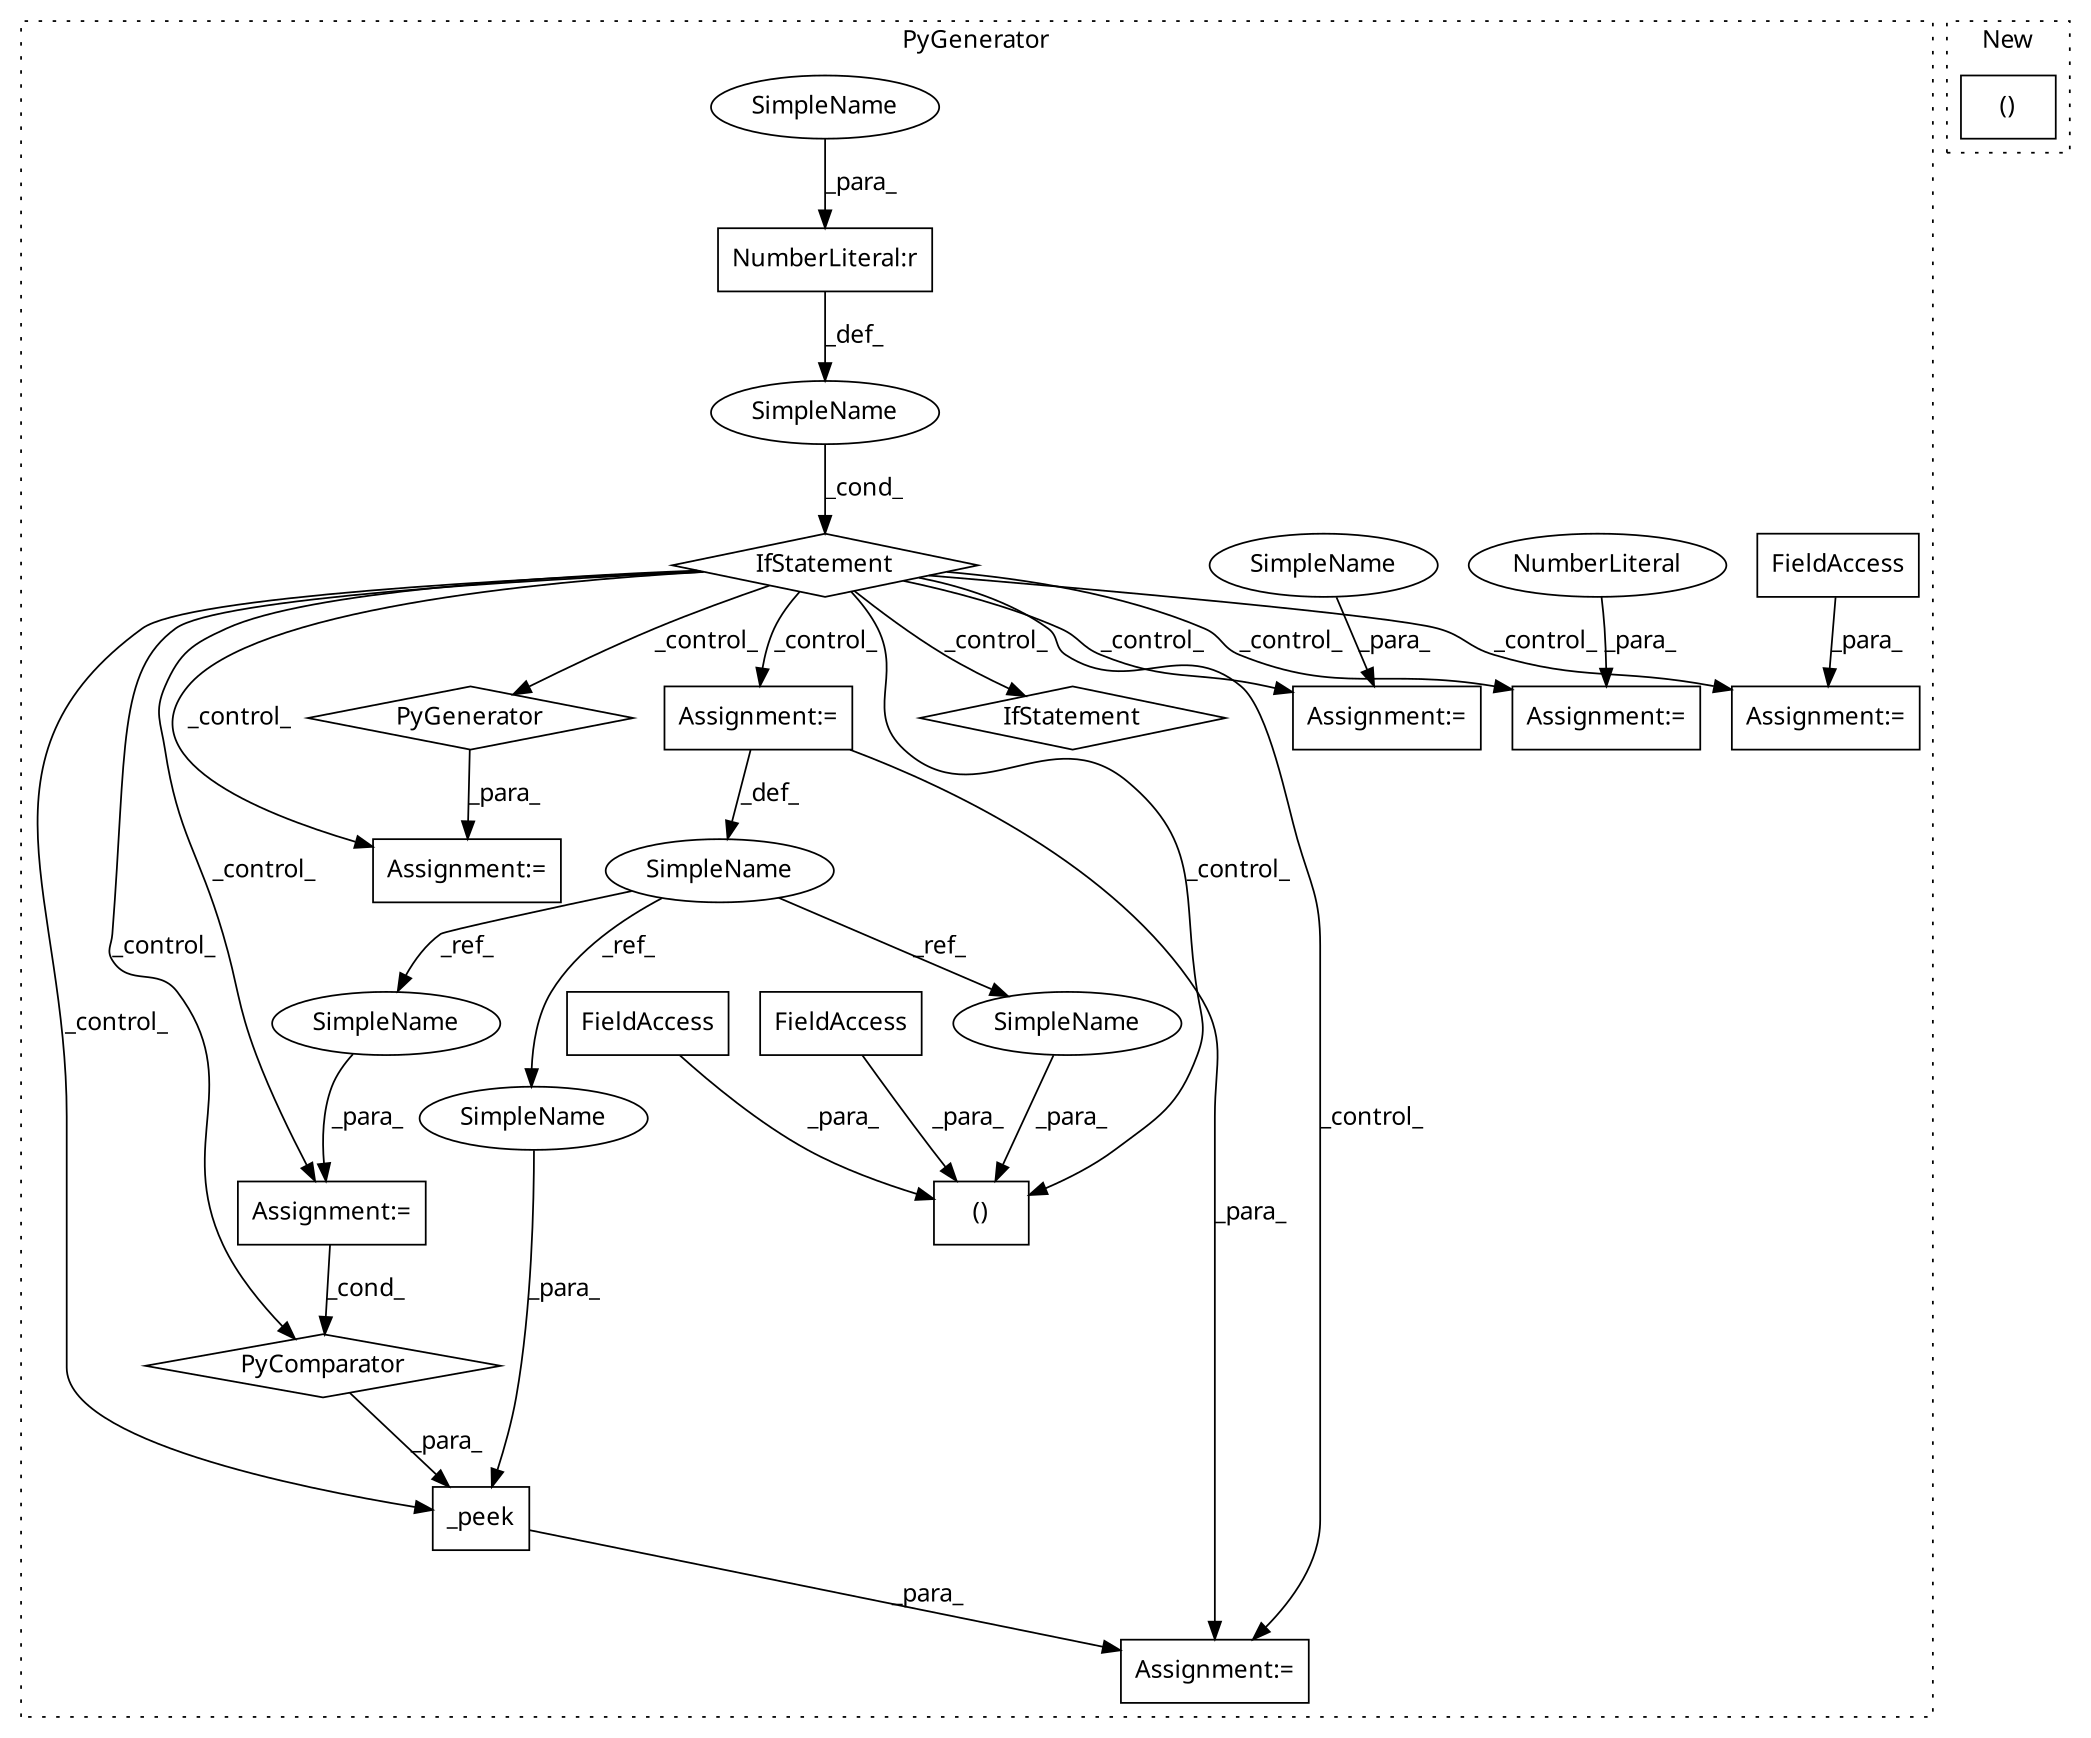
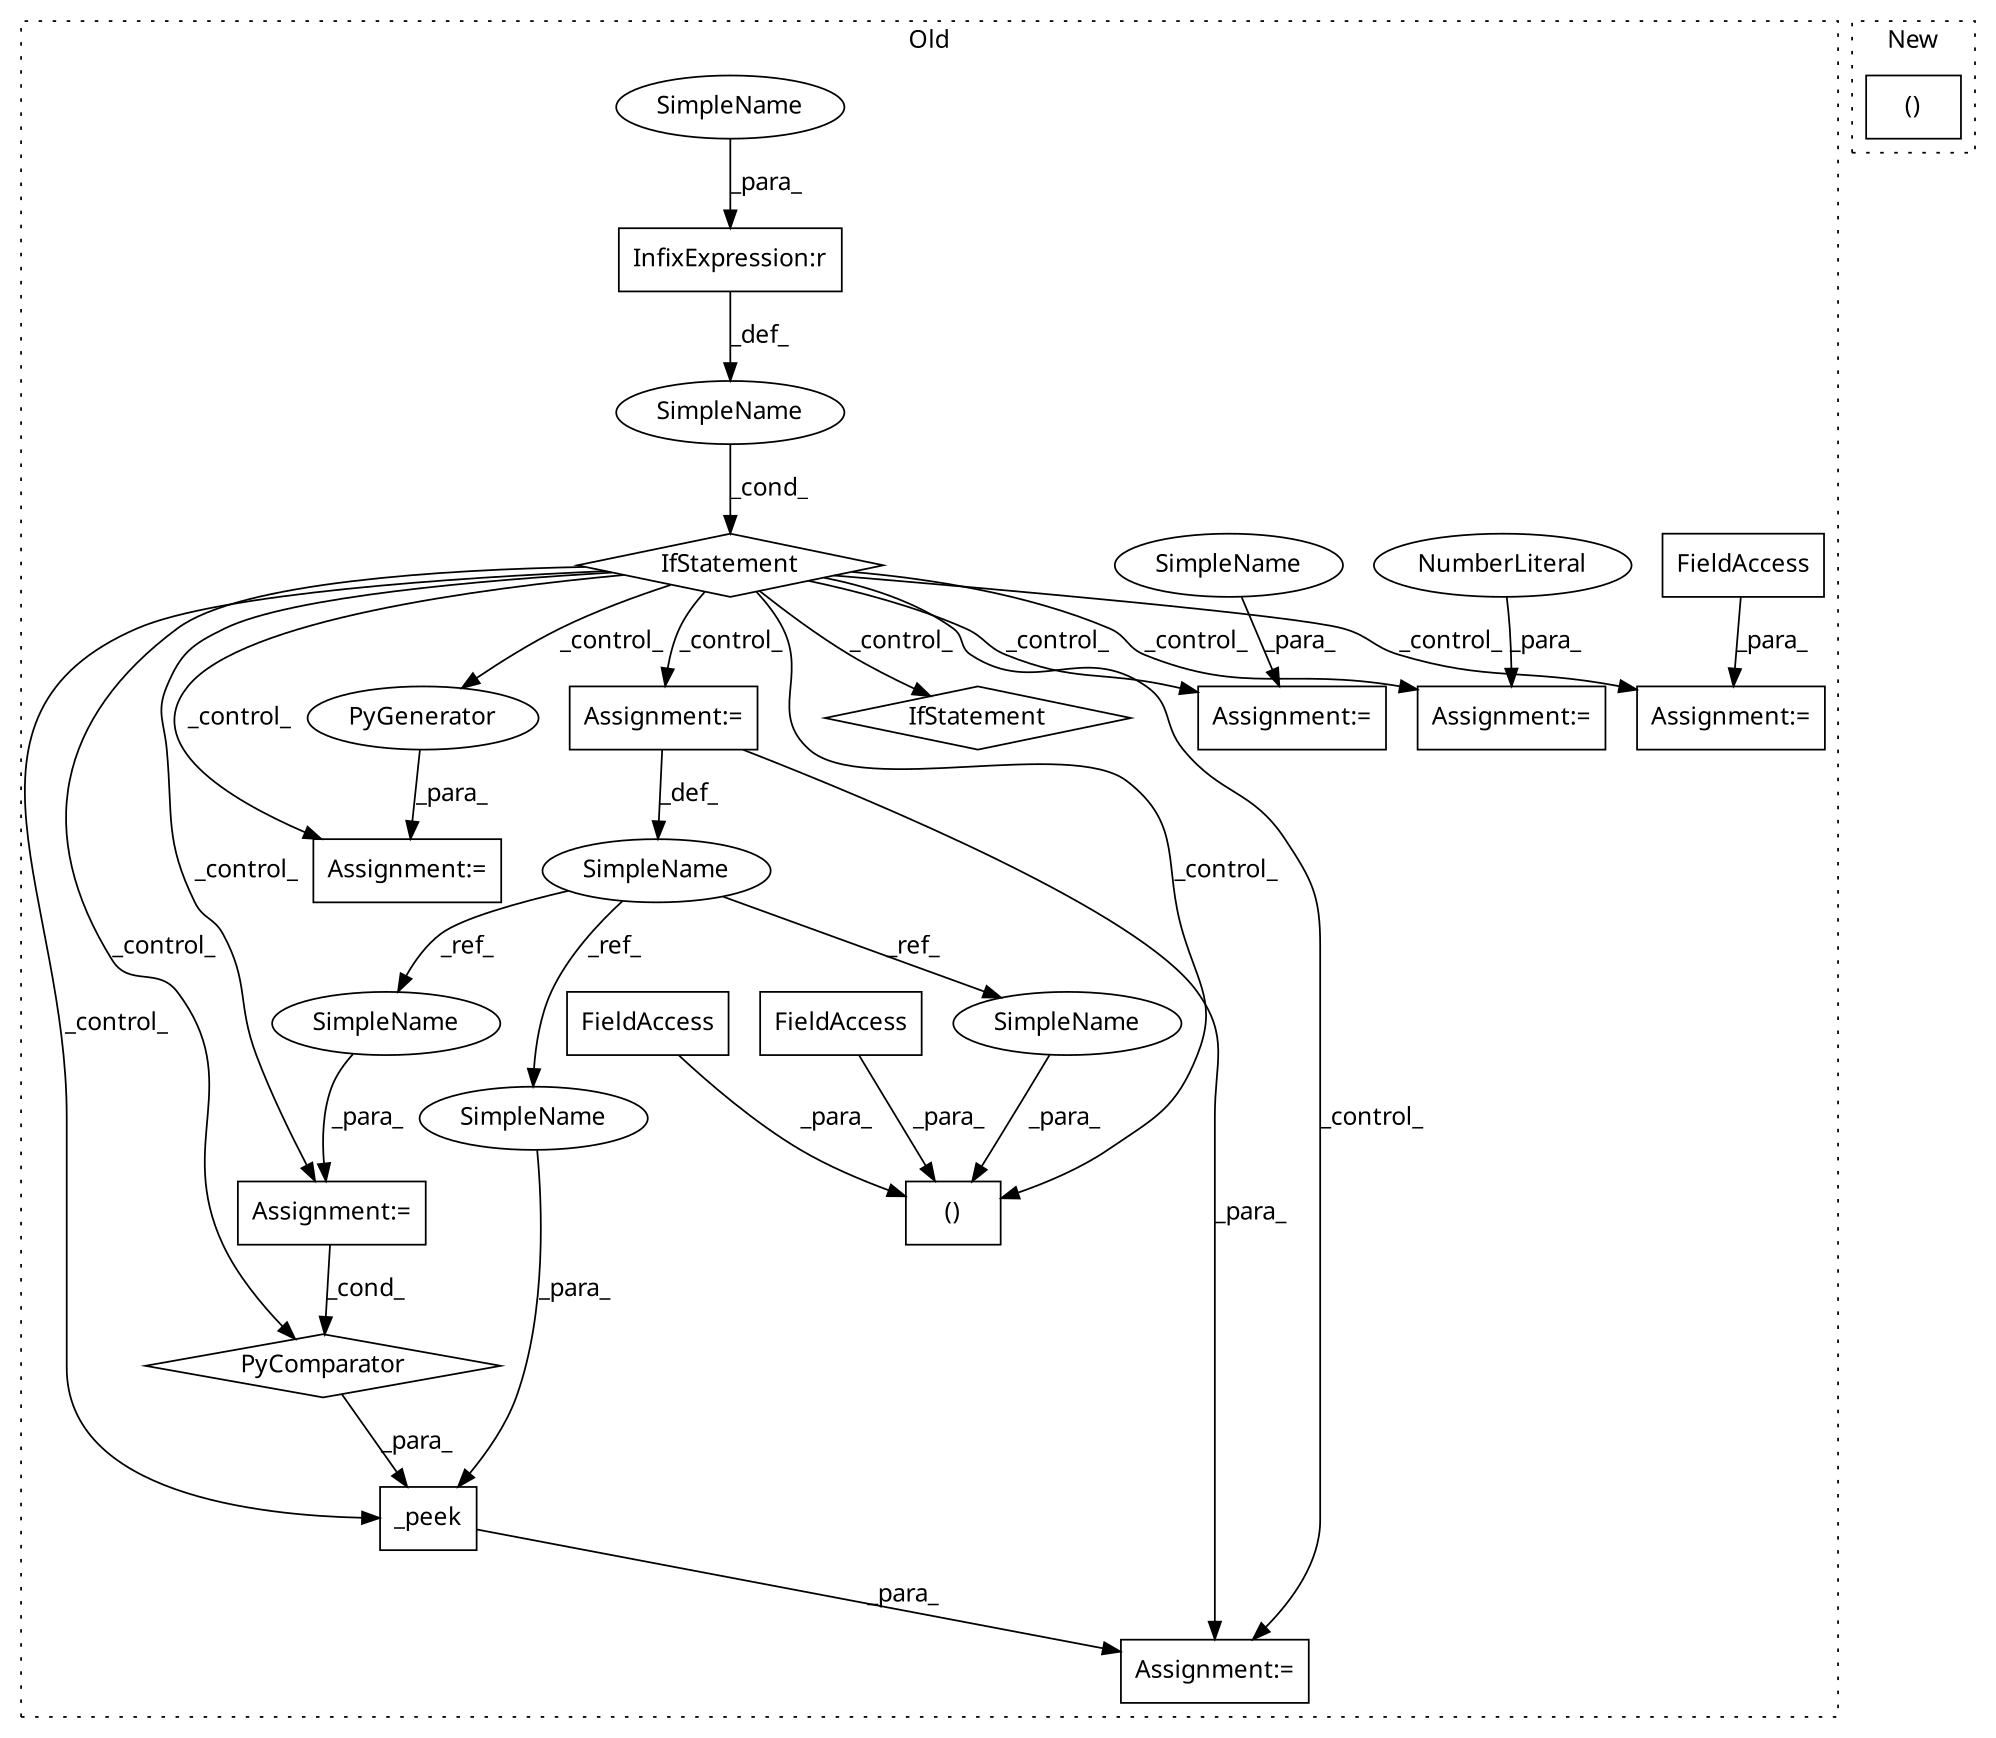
cluster "PyGenerator": label "PyGenerator" -> "Old"
node "NumberLiteral:r": label "NumberLiteral:r" -> "InfixExpression:r"
node "PyGenerator": shape diamond -> ellipse
